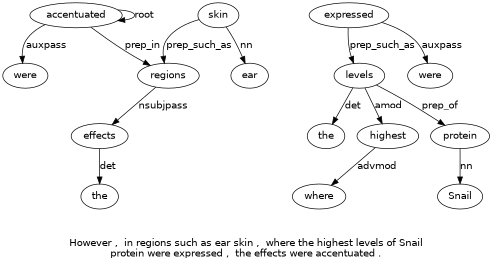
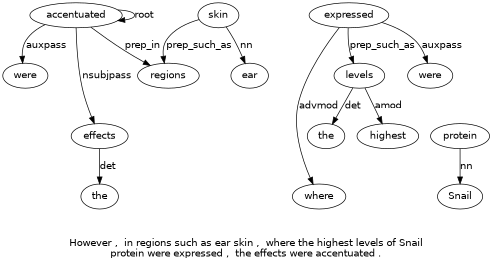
edge "levels" -> "protein": removed, label "prep_of"
edge "regions" -> "effects": now "accentuated" -> "effects"
edge "highest" -> "where": now "expressed" -> "where"
